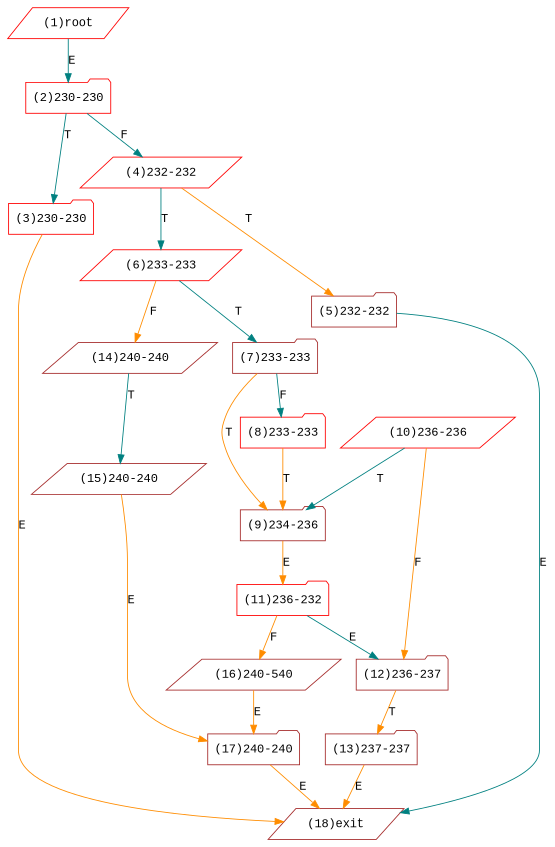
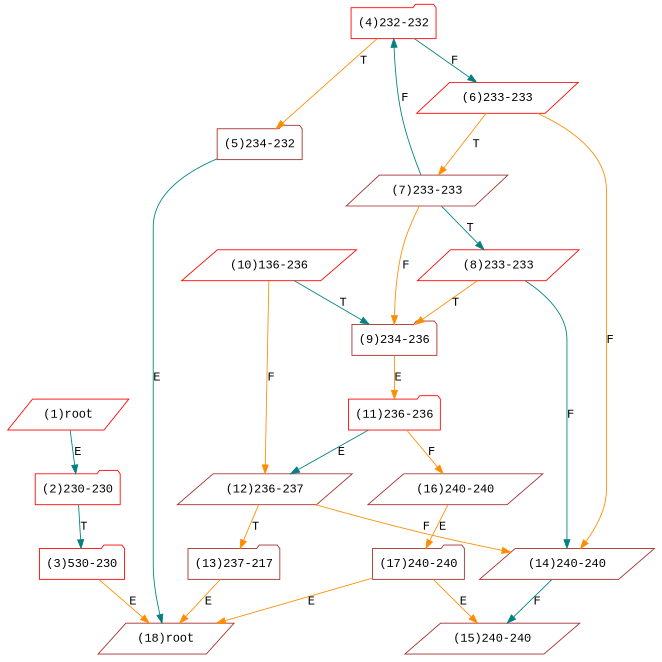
edge "(2)230-230" -> "(4)232-232": now "(7)233-233" -> "(4)232-232"
node "(4)232-232": shape parallelogram -> folder
node "(3)230-230": label "(3)230-230" -> "(3)530-230"
edge "(4)232-232" -> "(6)233-233": label "T" -> "F"
edge "(6)233-233" -> "(7)233-233": color teal -> darkorange
node "(5)232-232": label "(5)232-232" -> "(5)234-232"
node "(7)233-233": shape folder -> parallelogram
edge "(14)240-240" -> "(15)240-240": label "T" -> "F"
edge "(7)233-233" -> "(8)233-233": label "F" -> "T"
edge "(8)233-233" -> "(14)240-240": added, label "F"
edge "(7)233-233" -> "(9)234-236": label "T" -> "F"
node "(8)233-233": shape folder -> parallelogram
node "(10)236-236": label "(10)236-236" -> "(10)136-236"
edge "(12)236-237" -> "(14)240-240": added, label "F"
node "(11)236-232": label "(11)236-232" -> "(11)236-236"
edge "(15)240-240" -> "(17)240-240": reversed
node "(16)240-540": label "(16)240-540" -> "(16)240-240"
node "(12)236-237": shape folder -> parallelogram
node "(13)237-237": label "(13)237-237" -> "(13)237-217"
node "(18)exit": label "(18)exit" -> "(18)root"
